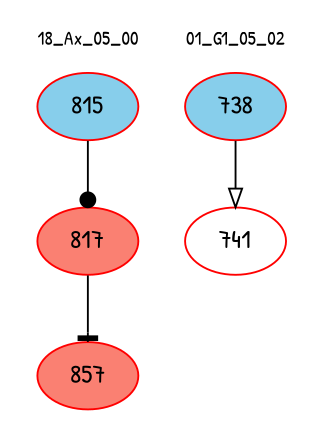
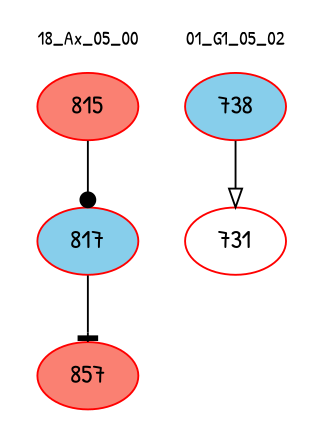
node "815": fillcolor skyblue -> salmon
node "817": fillcolor salmon -> skyblue
node "741": label "741" -> "731"
